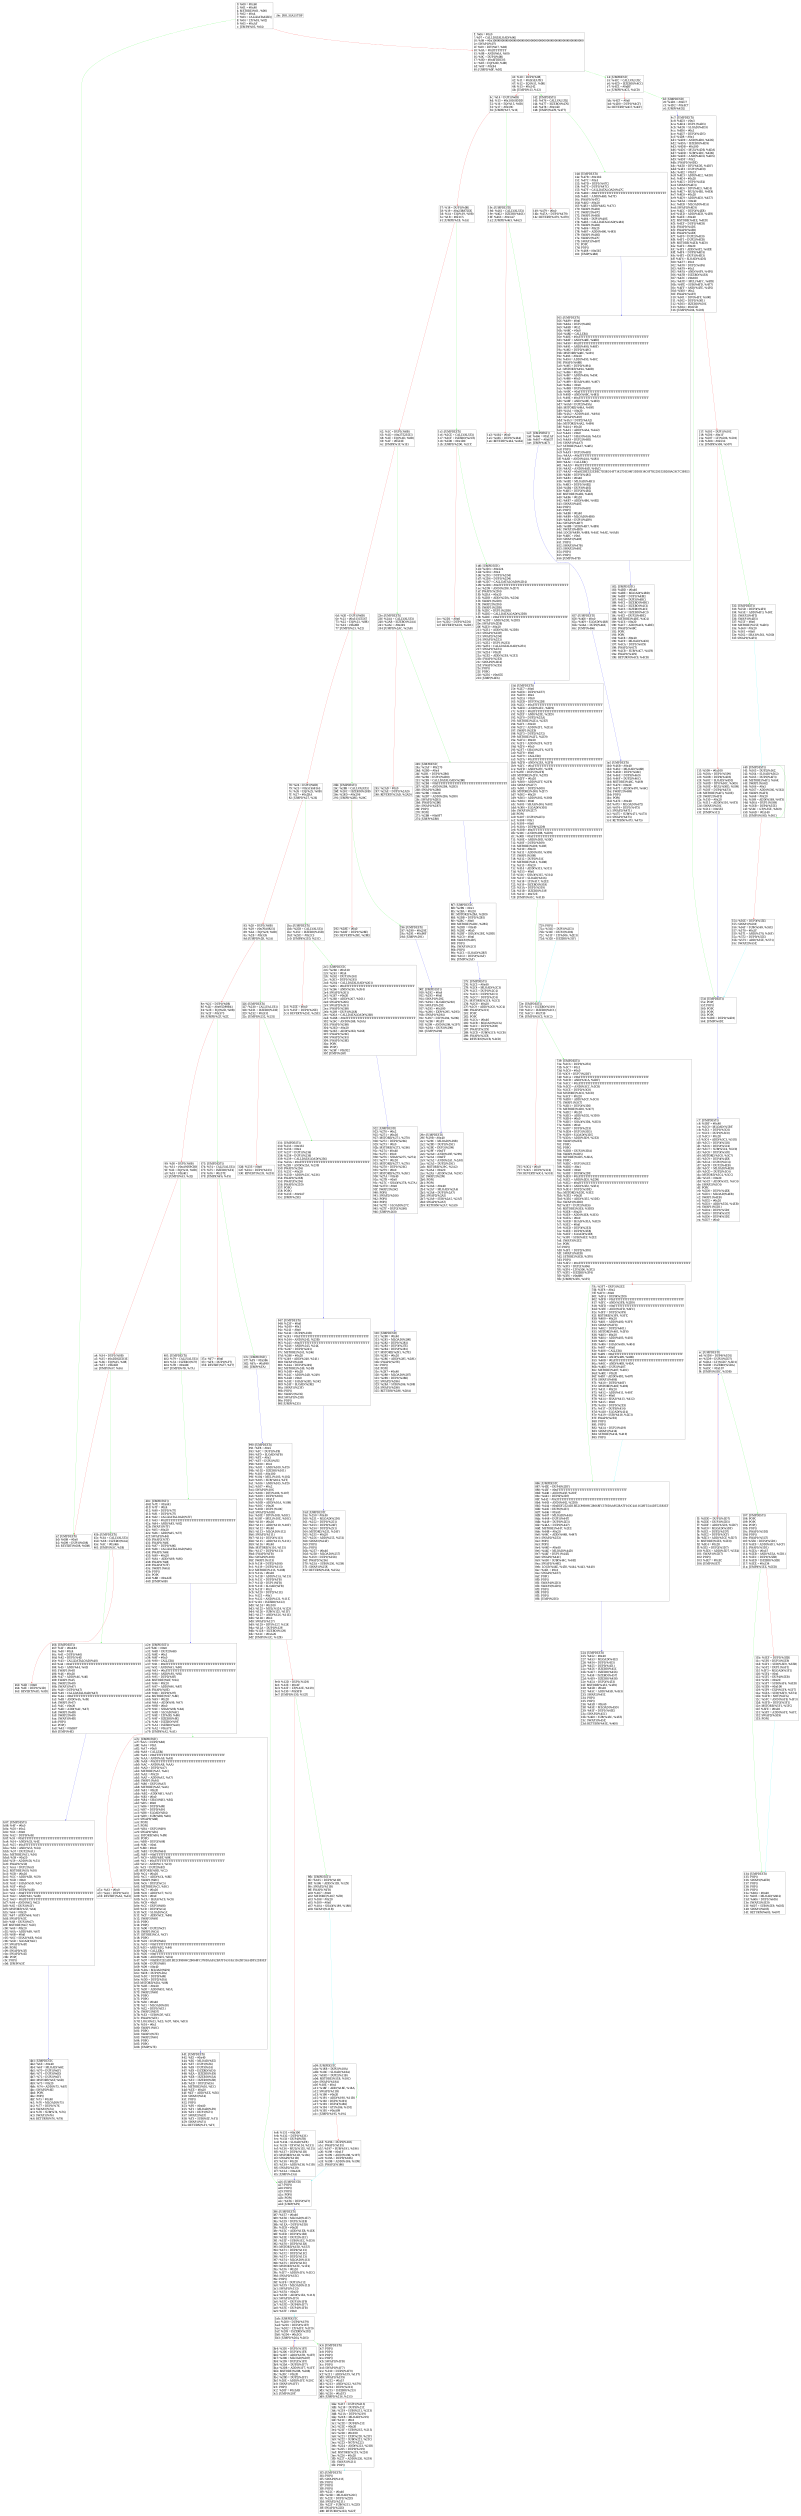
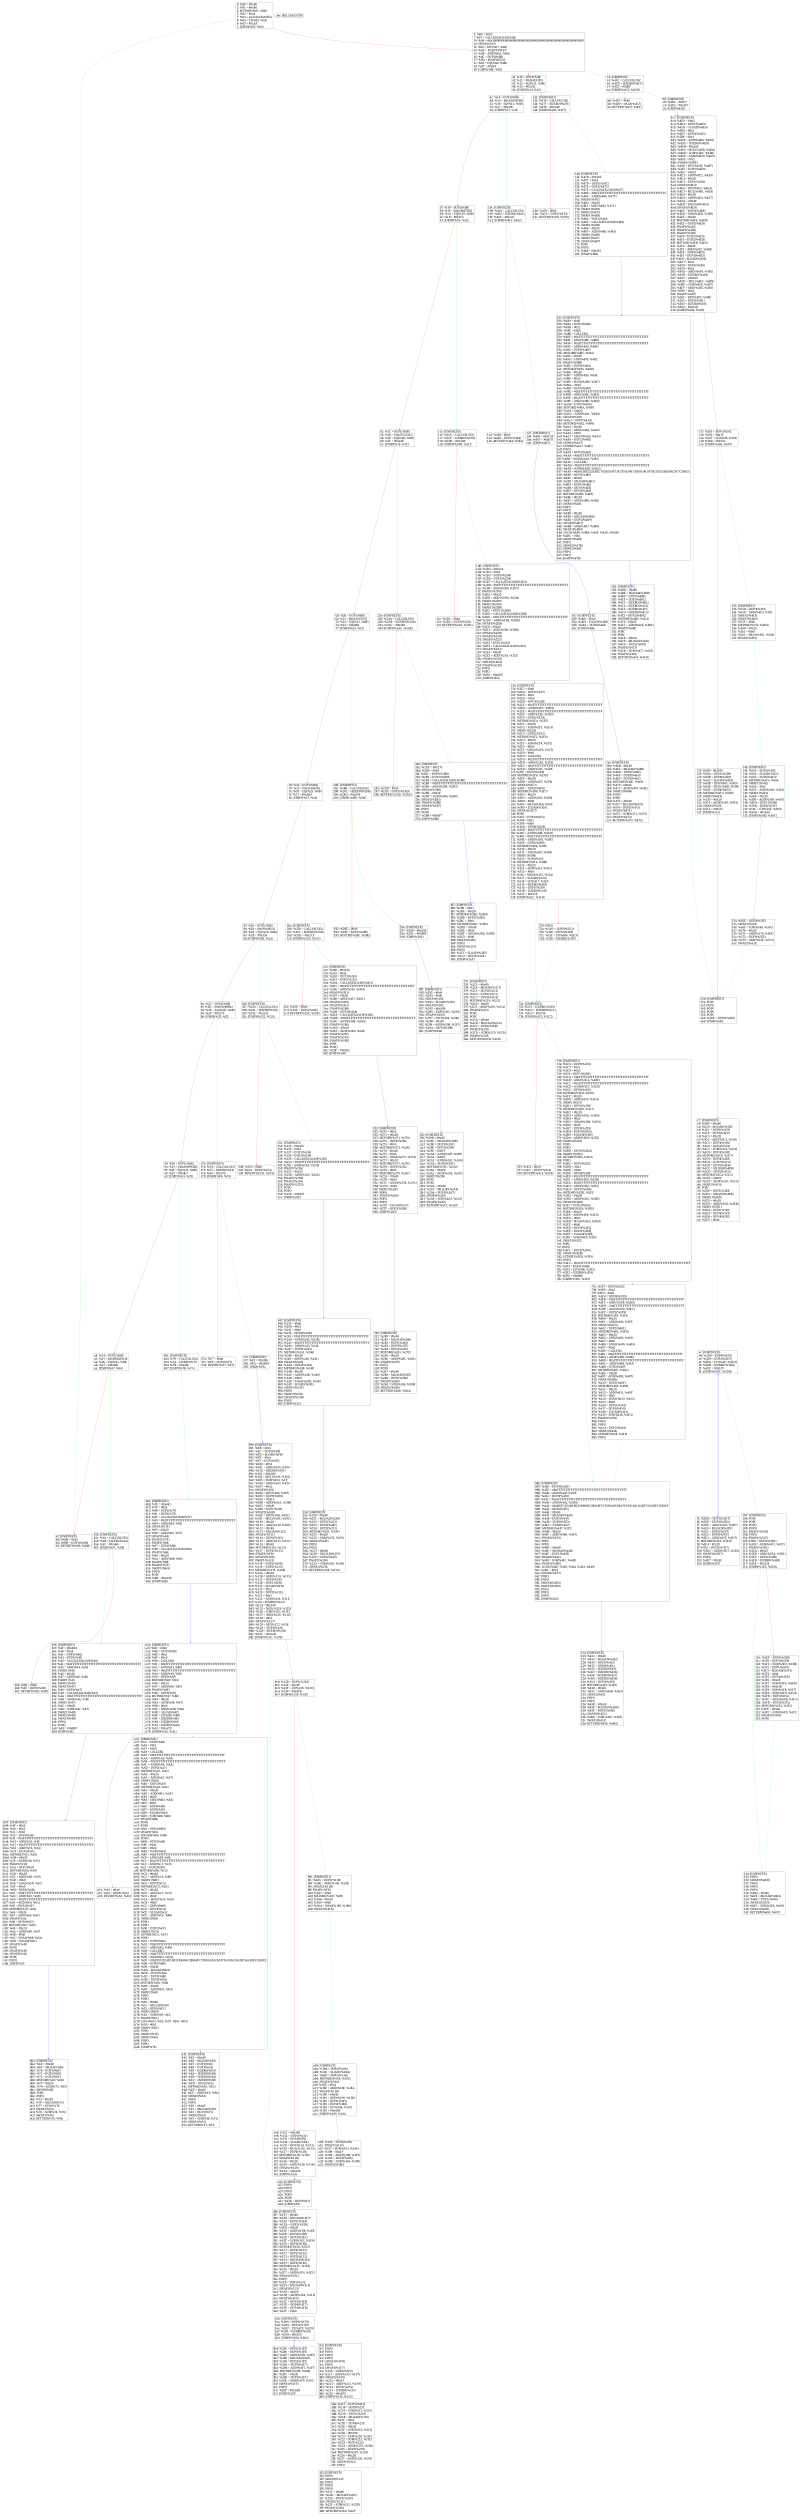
node "bb: %4CF = #0x0 bd: %4D0 = DUP1(%4CF) be: REVERT(%4CF, %4CF)": label "bb: %4CF = #0x0 bd: %4D0 = DUP1(%4CF) be: REVERT(%4CF, %4CF)" -> "bb: %4CF = #0x0 bd: %4D0 = DAA1(%4CF) be: REVERT(%4CF, %4CF)"
